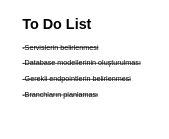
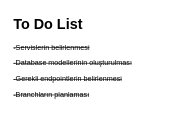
node "To Do List-Servislerin belirlenmesi -Database modellerinin oluşturulması -Gerekli endpointlerin belirlenmesi -Branchların planlaması": moved (93, 69) -> (84, 69)
